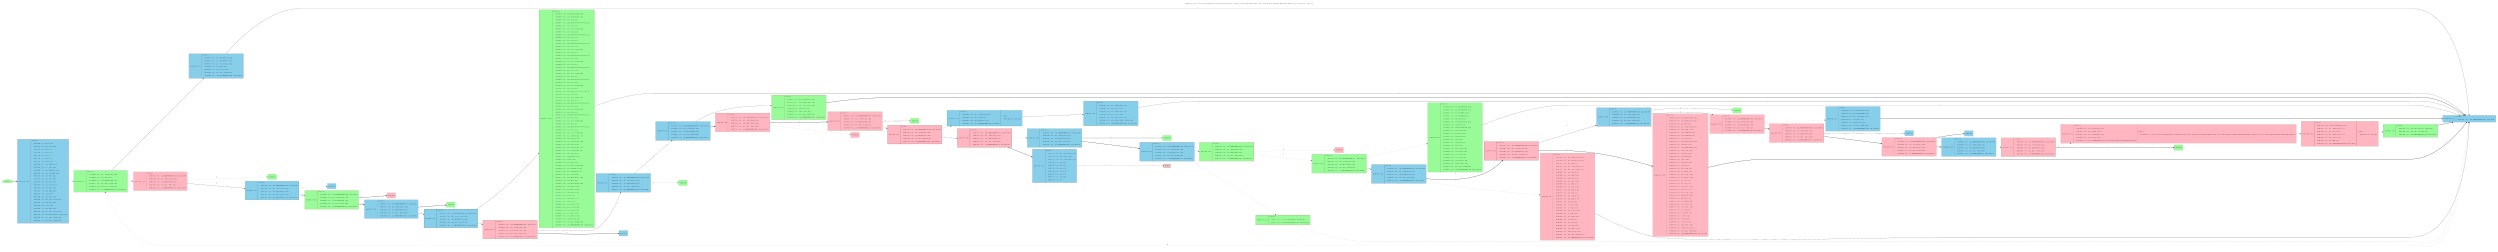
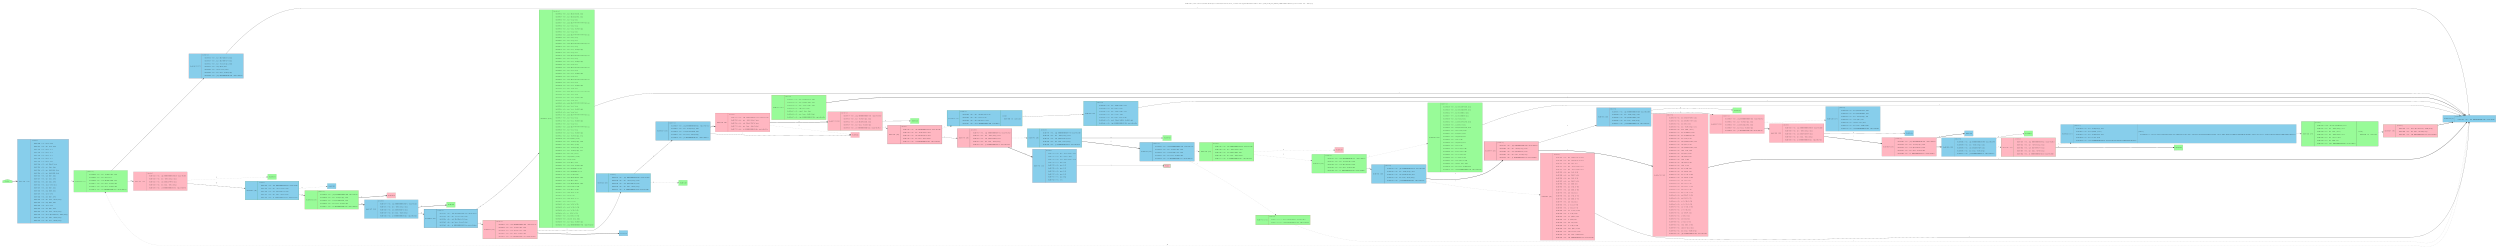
edge "0x4016e7 [28]" -> "0x401ac1 [27]": now "0x4016e7 [28]" -> "0x401dbc"
edge "0x401a60 [27]" -> "0x401fdb [5]": removed, label "1"
node "0x401b5f [18]": fillcolor palegreen -> lightpink
node "0x401b71": added
node "0x401b2d [21]": fillcolor lightpink -> skyblue
node "0x401b42 [29]": fillcolor lightpink -> palegreen
